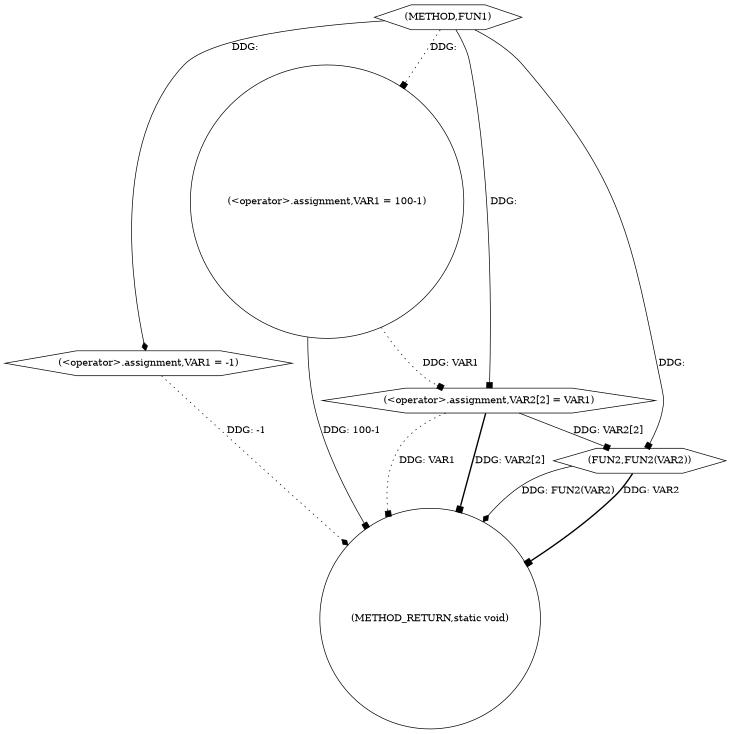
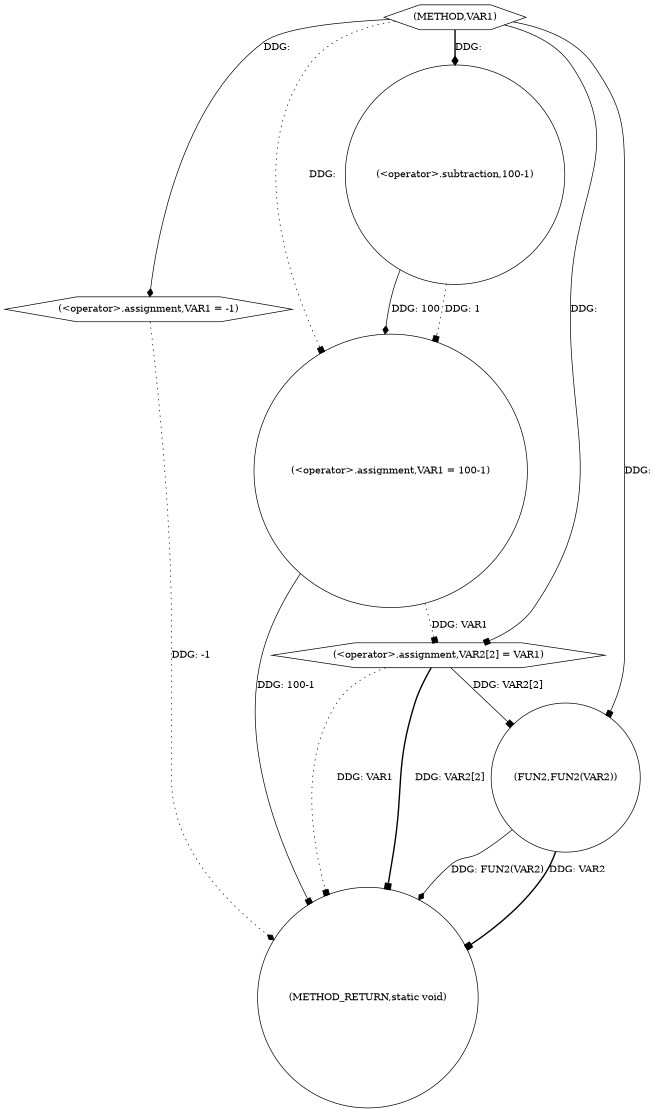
node "(METHOD,FUN1)": label "(METHOD,FUN1)" -> "(METHOD,VAR1)"
node "(<operator>.subtraction,100-1)": added
node "(FUN2,FUN2(VAR2))": shape hexagon -> circle
